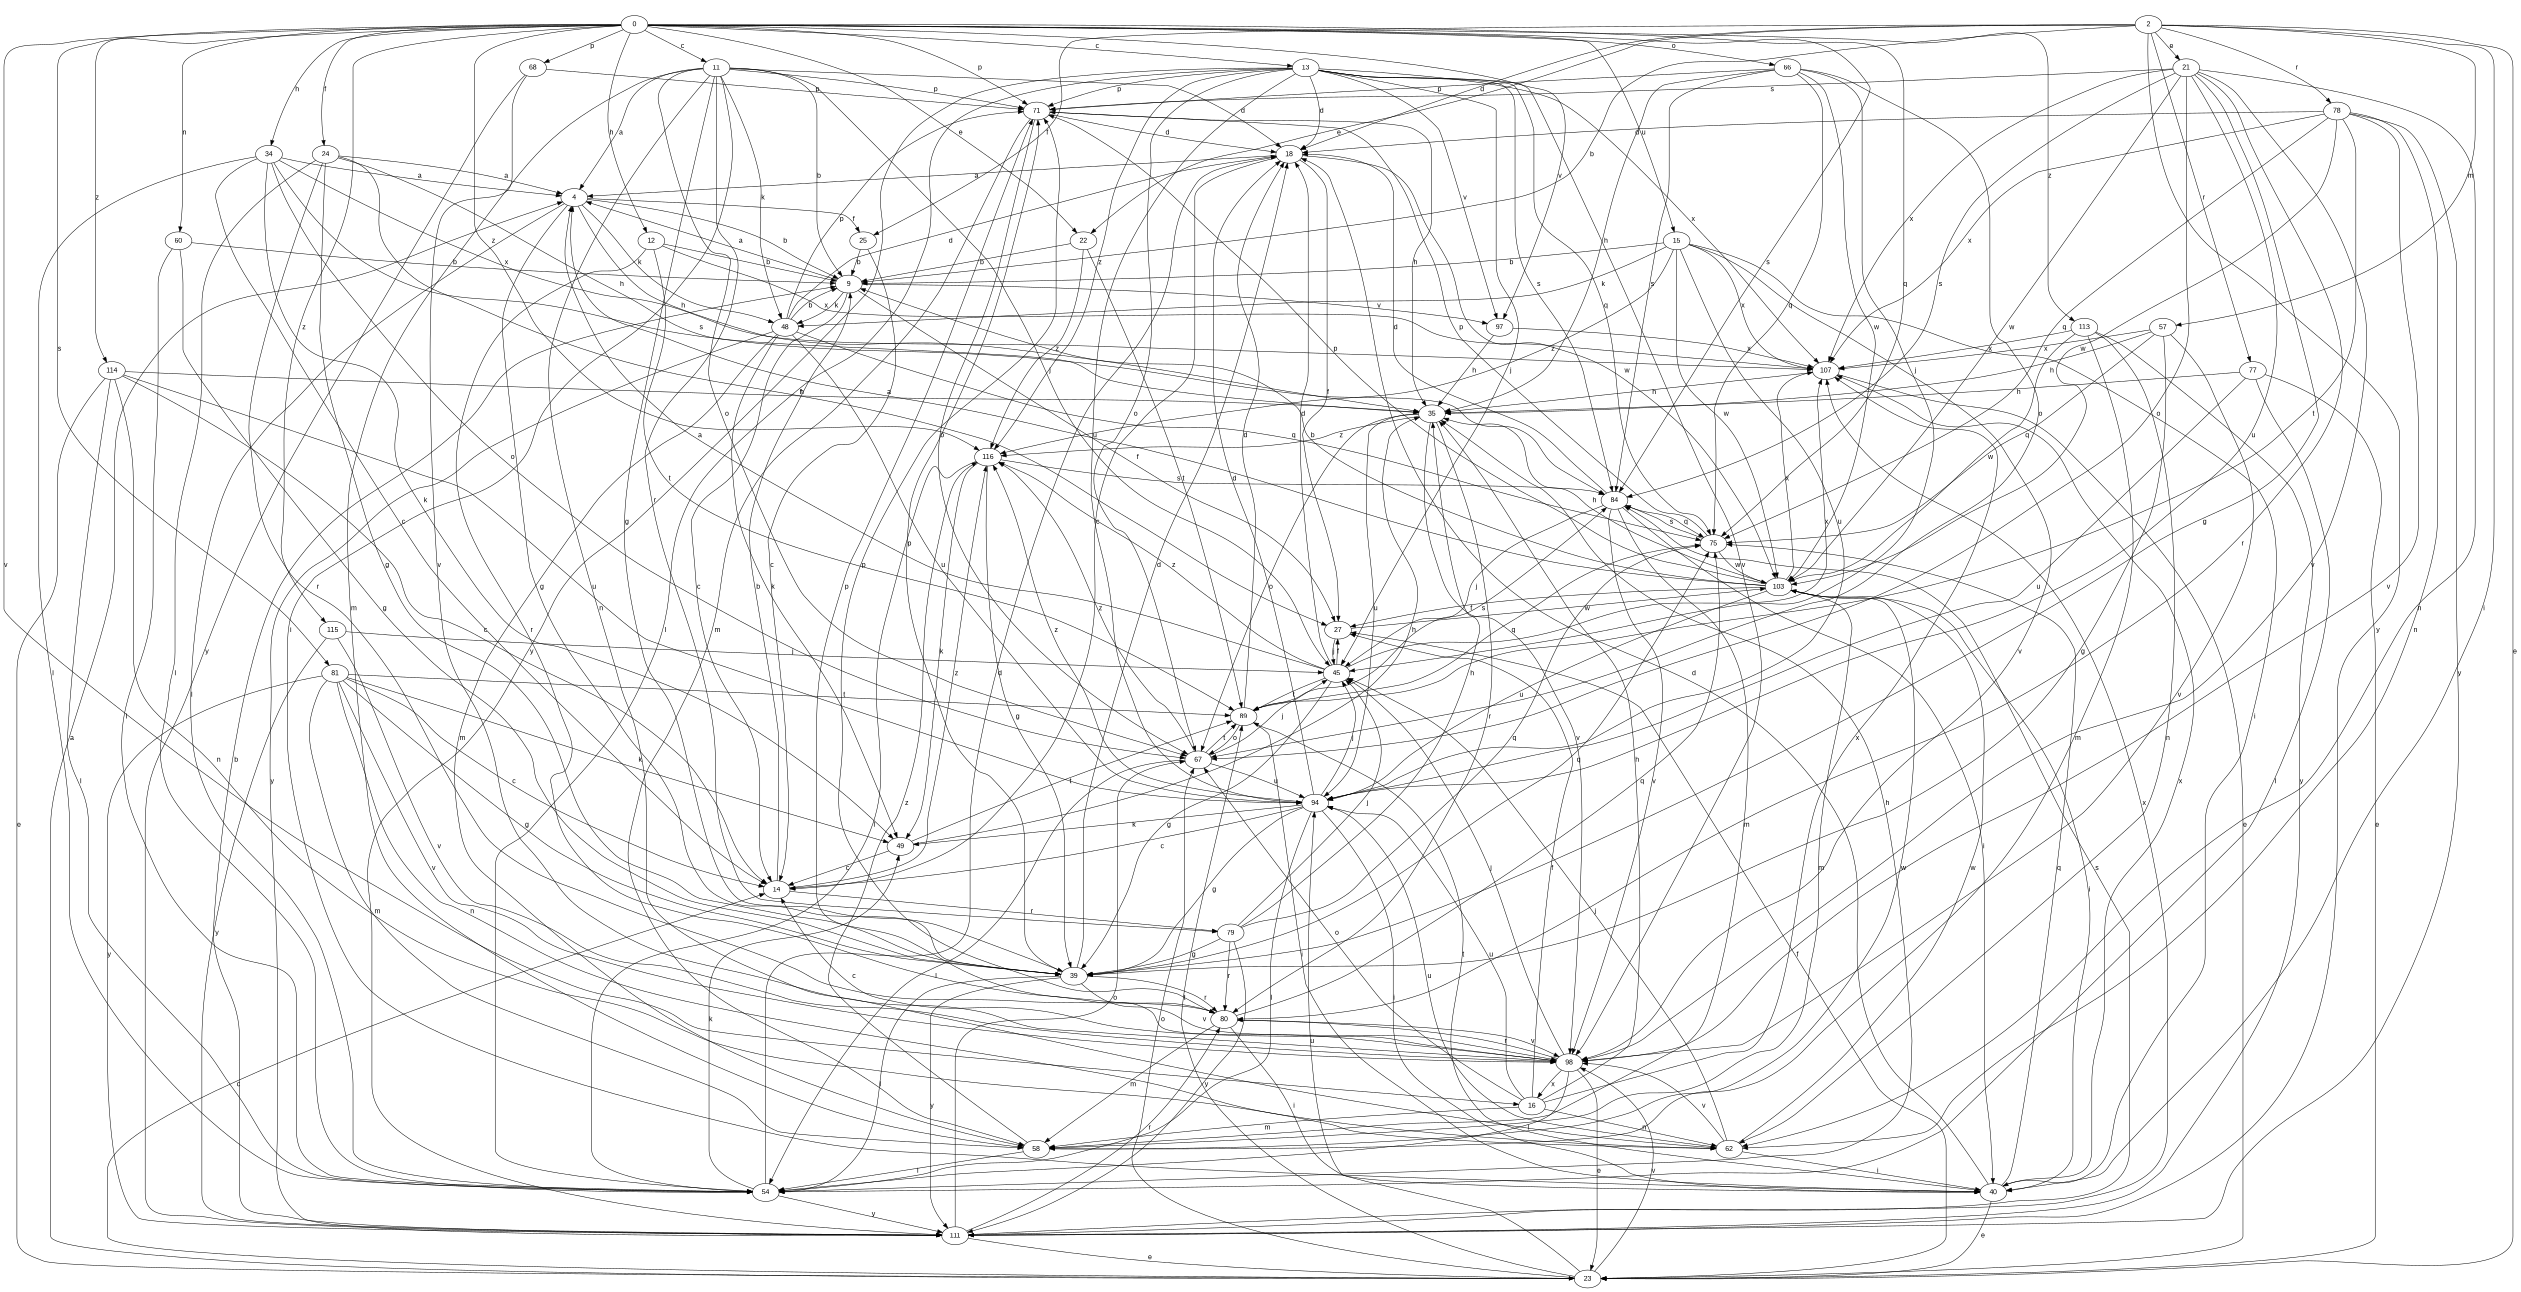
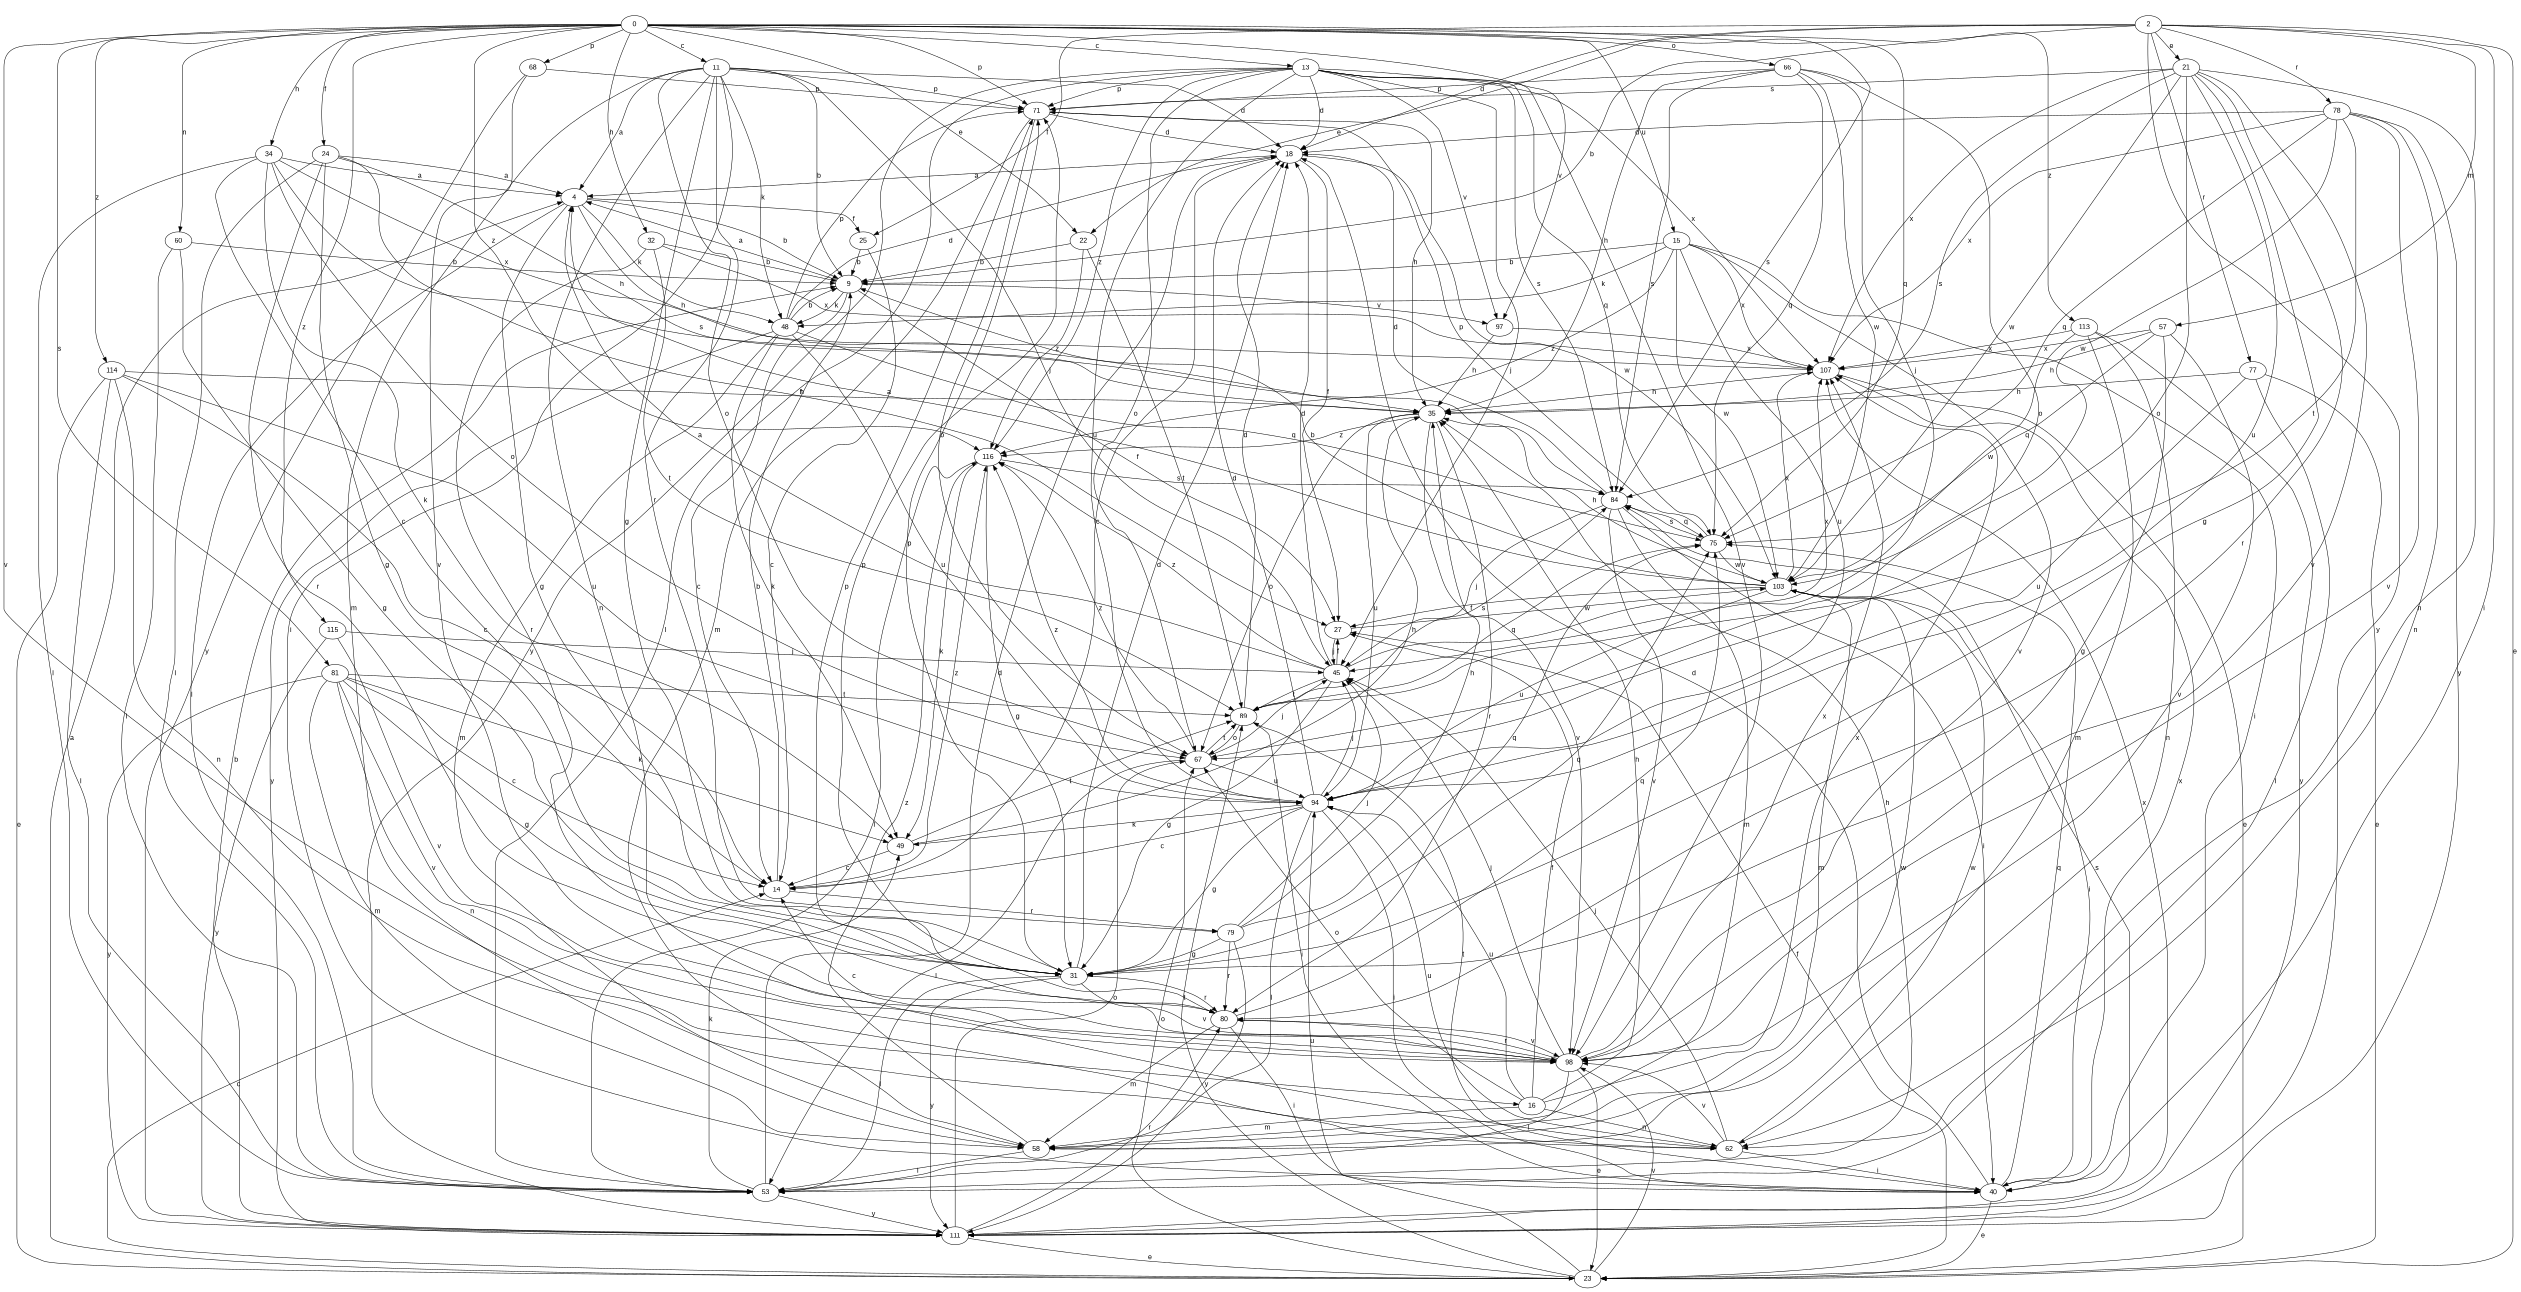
node "12": label "12" -> "32"
edge "103" -> "71": removed, label "p"
node "39": label "39" -> "31"
edge "98" -> "16": now "98" -> "107"
node "54": label "54" -> "53"
